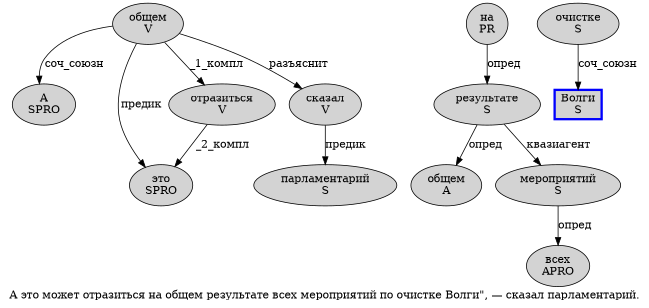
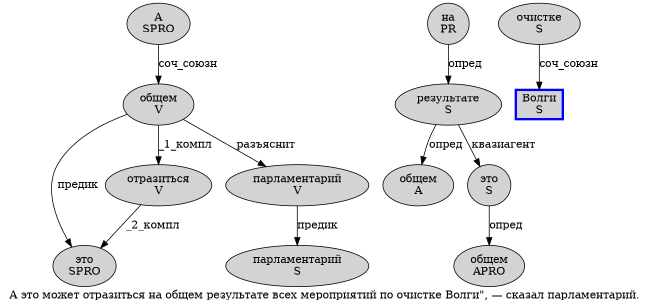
edge "общем V" -> "А SPRO": reversed
node "сказал V": label "сказал V" -> "парламентарий V"
node "мероприятий S": label "мероприятий S" -> "это S"
node "всех APRO": label "всех APRO" -> "общем APRO"
